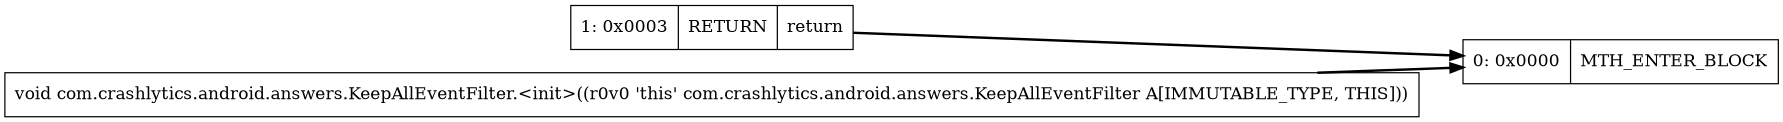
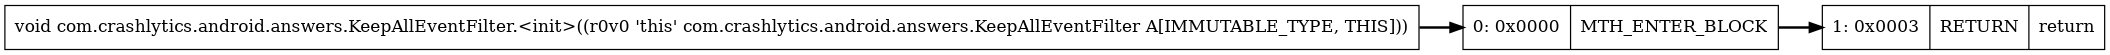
edge "1: 0x0003" -> "0: 0x0000": reversed
